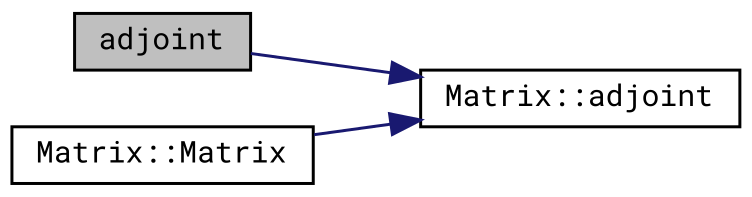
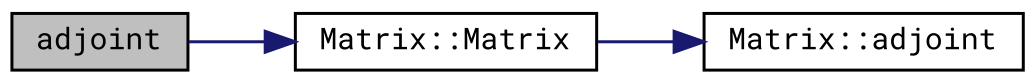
edge "adjoint" -> "Matrix::adjoint": now "adjoint" -> "Matrix::Matrix"
